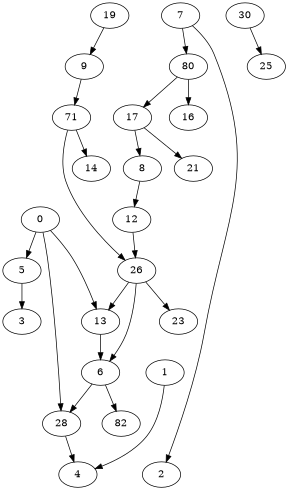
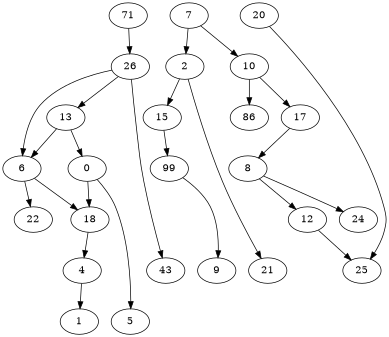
node "19": label "19" -> "99"
node "30": label "30" -> "20"
node "80": label "80" -> "10"
edge "9" -> "71": removed
node "15": added
node "16": label "16" -> "86"
edge "17" -> "21": now "2" -> "21"
node "14": removed
node "24": added
edge "12" -> "26": now "12" -> "25"
edge "0" -> "13": reversed
node "3": removed
node "23": label "23" -> "43"
node "28": label "28" -> "18"
node "82": label "82" -> "22"
edge "1" -> "4": reversed
